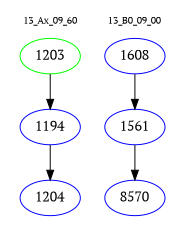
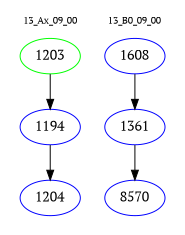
cluster "13_Ax_09_60": label "13_Ax_09_60" -> "13_Ax_09_00"
node "1561": label "1561" -> "1361"
